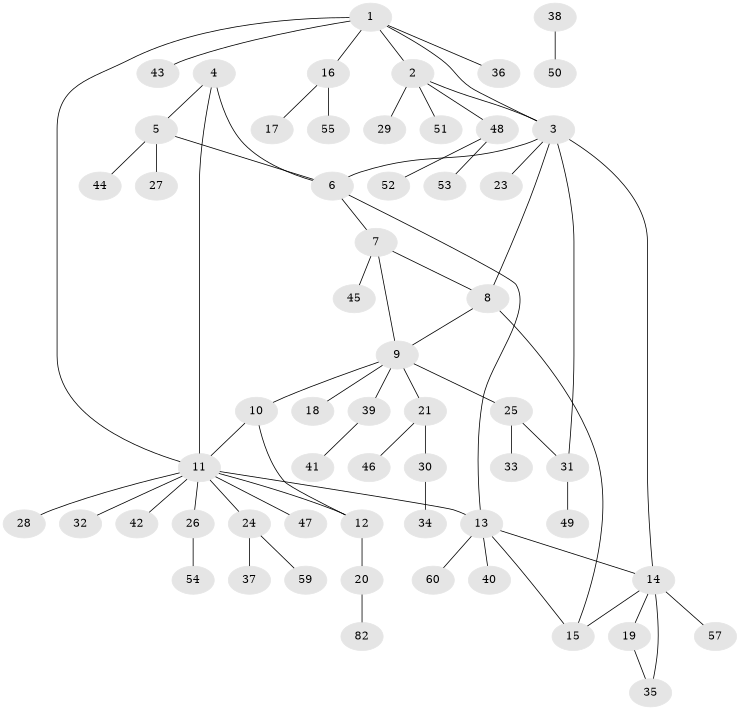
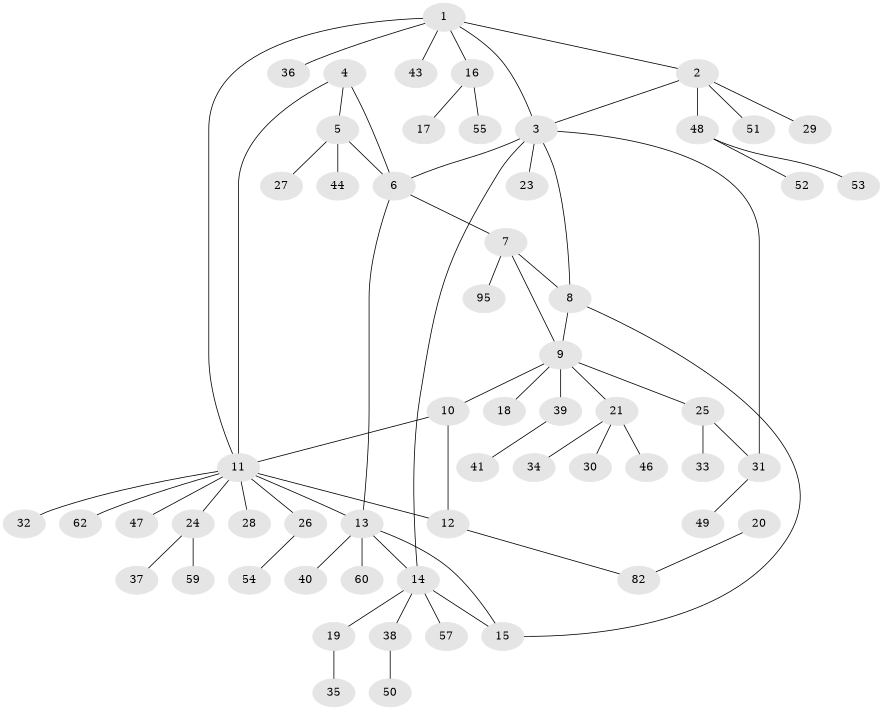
node "45": label "45" -> "95"
edge "30" -- "34": now "21" -- "34"
node "42": label "42" -> "62"
edge "12" -- "20": now "12" -- "82"
edge "14" -- "35": now "14" -- "38"
